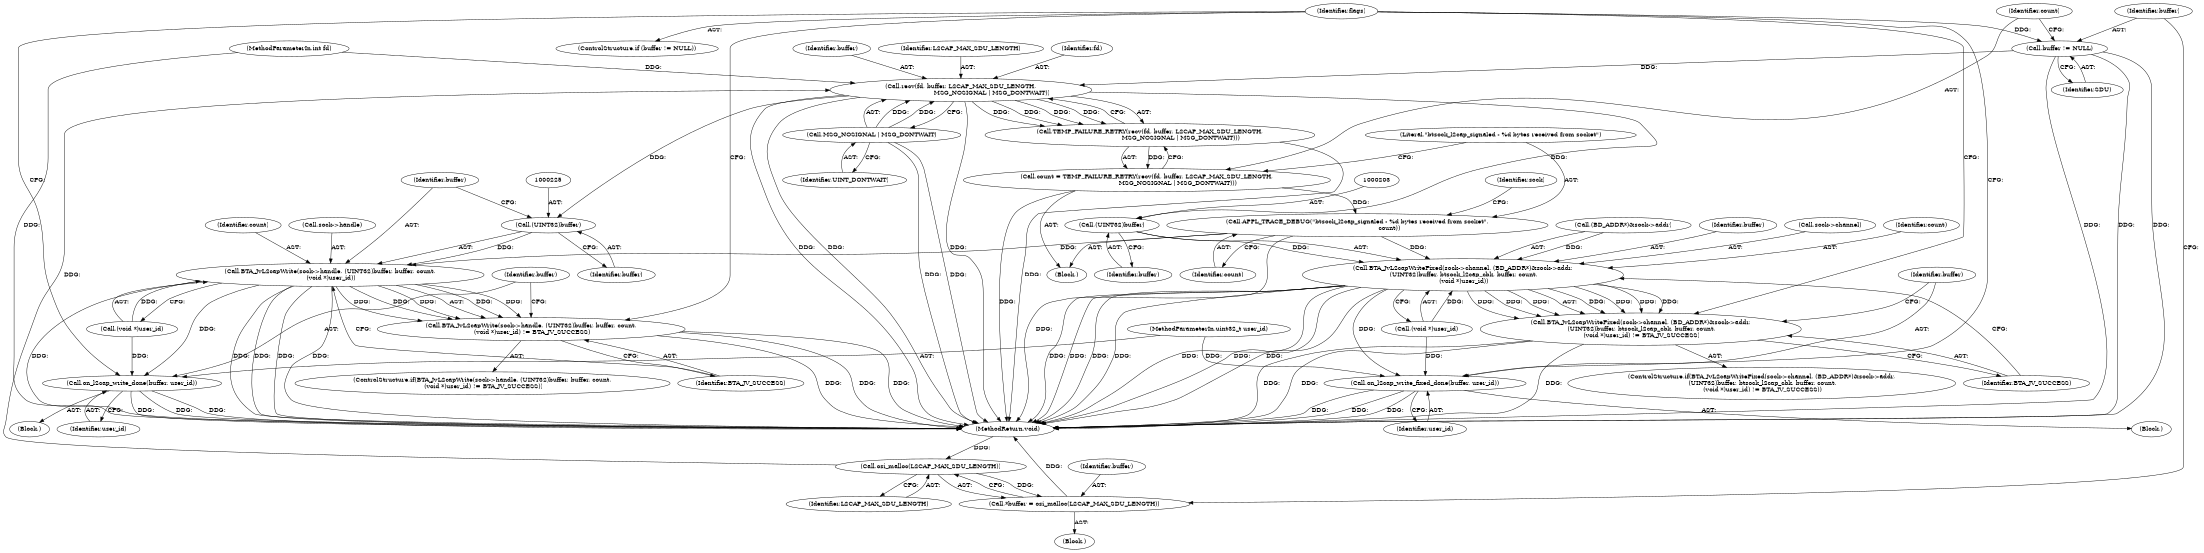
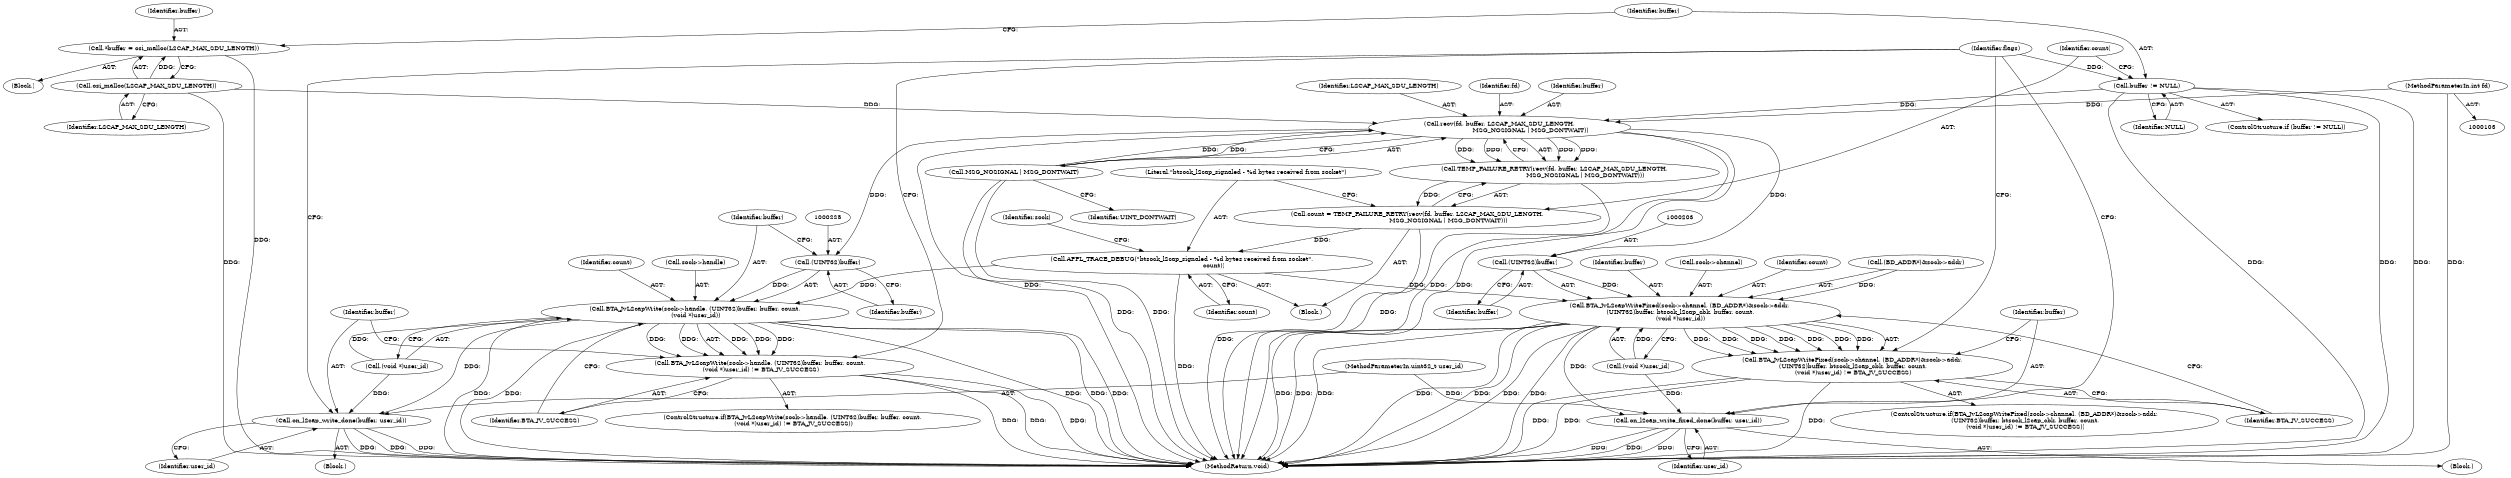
edge "(Identifier,flags)" -> "(ControlStructure,if (buffer != NULL))": now "(Call,buffer != NULL)" -> "(ControlStructure,if (buffer != NULL))"
node "(Identifier,SDU)": label "(Identifier,SDU)" -> "(Identifier,NULL)"
node "1000103": added
edge "(Identifier,UINT_DONTWAIT)" -> "(Call,MSG_NOSIGNAL | MSG_DONTWAIT)": removed, label "AST:"
edge "(MethodReturn,void)" -> "(Call,osi_malloc(L2CAP_MAX_SDU_LENGTH))": reversed
